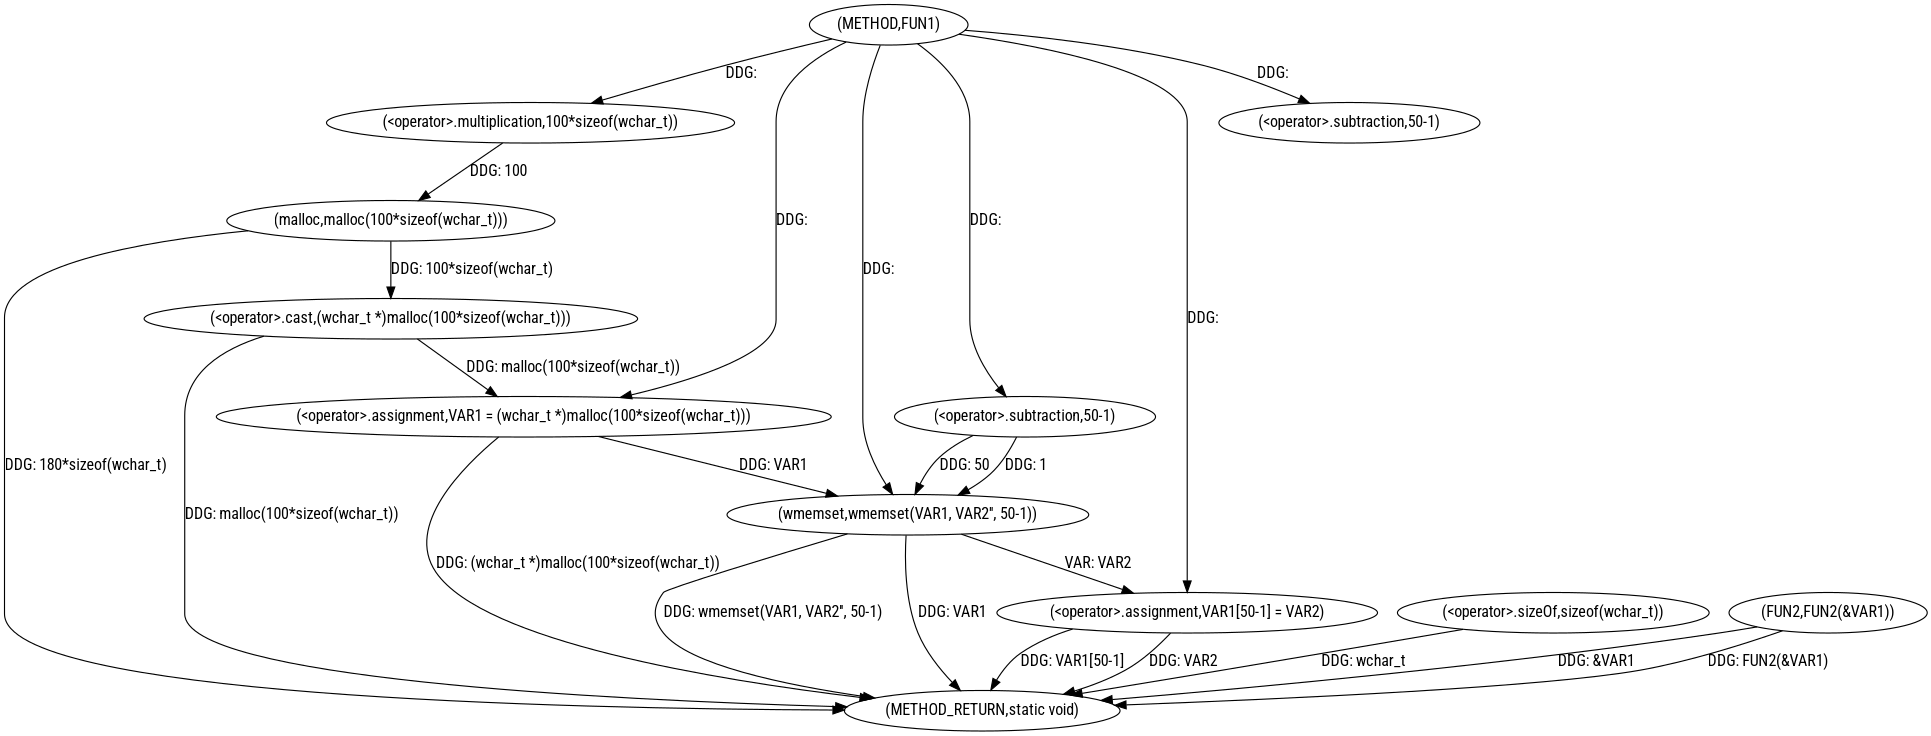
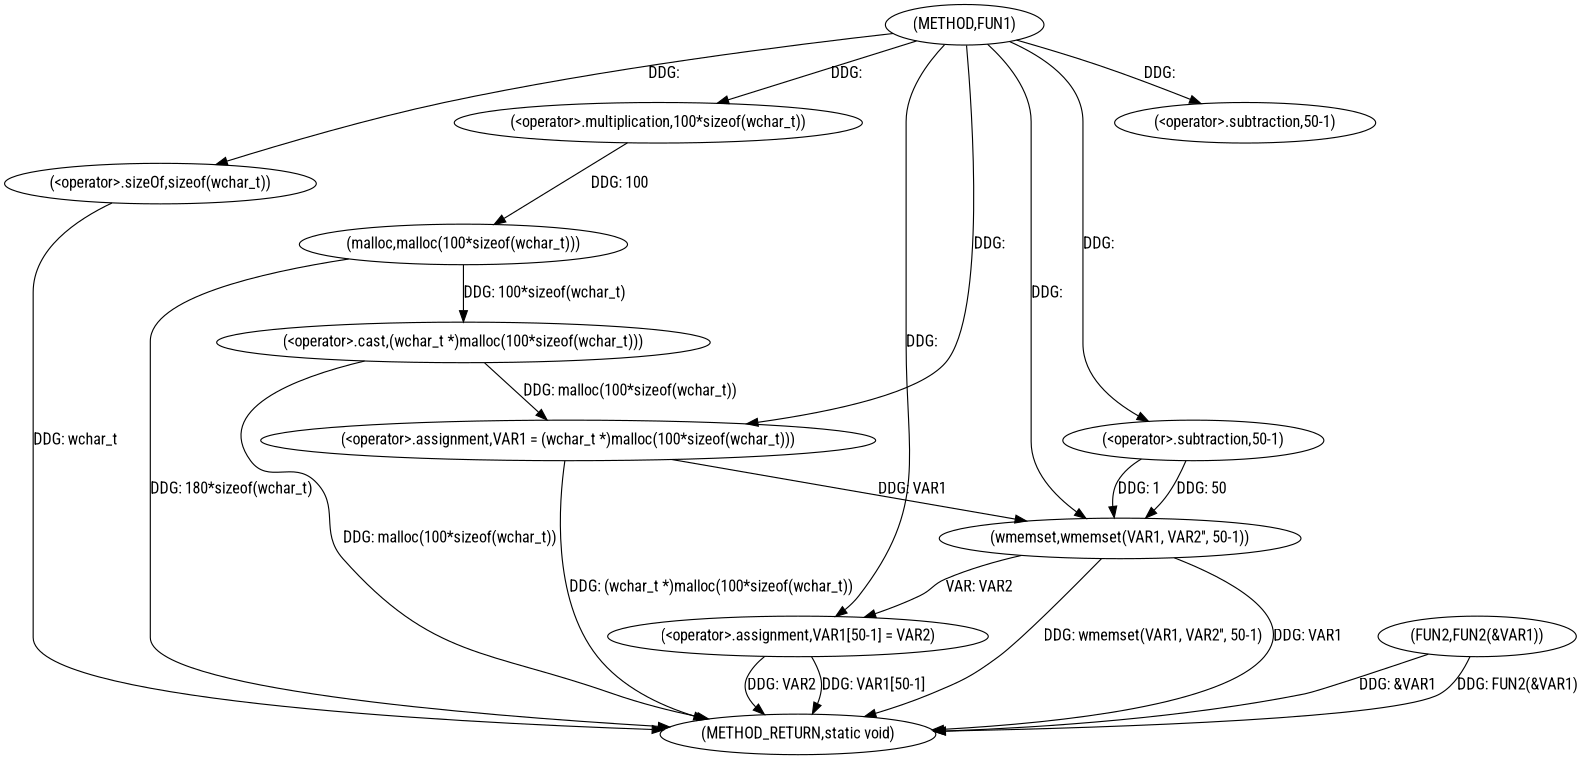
edge "(METHOD,FUN1)" -> "(<operator>.sizeOf,sizeof(wchar_t))": added, label "DDG:"
